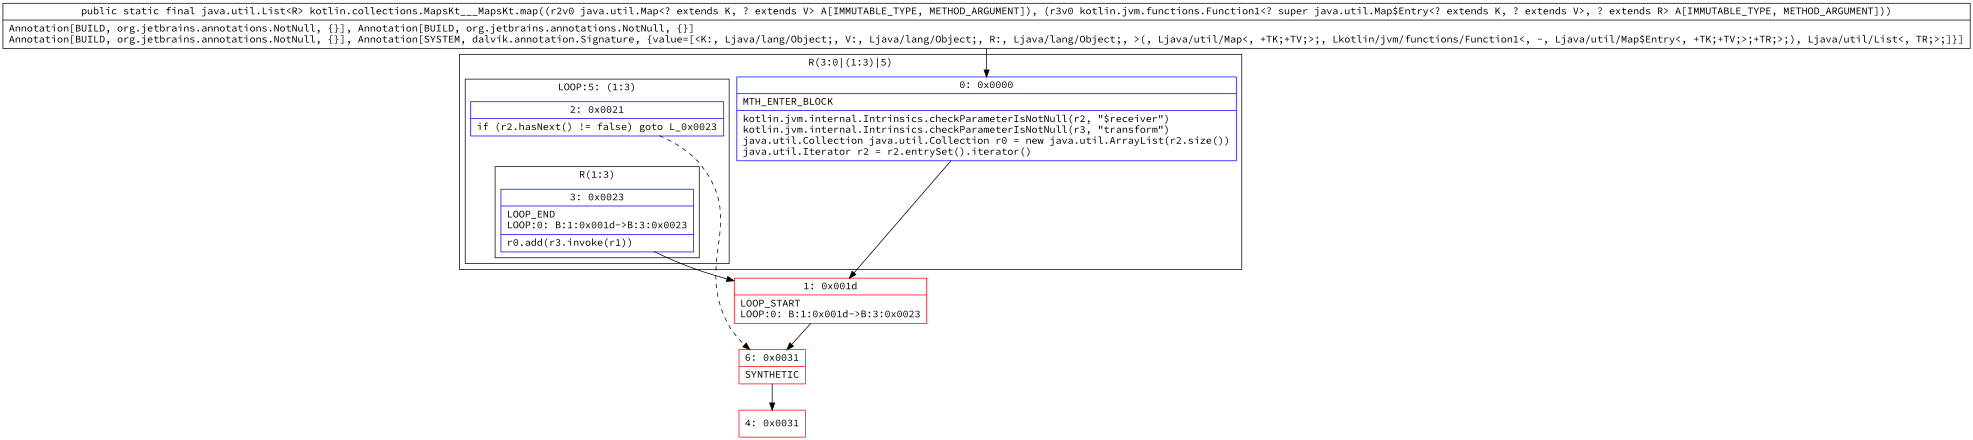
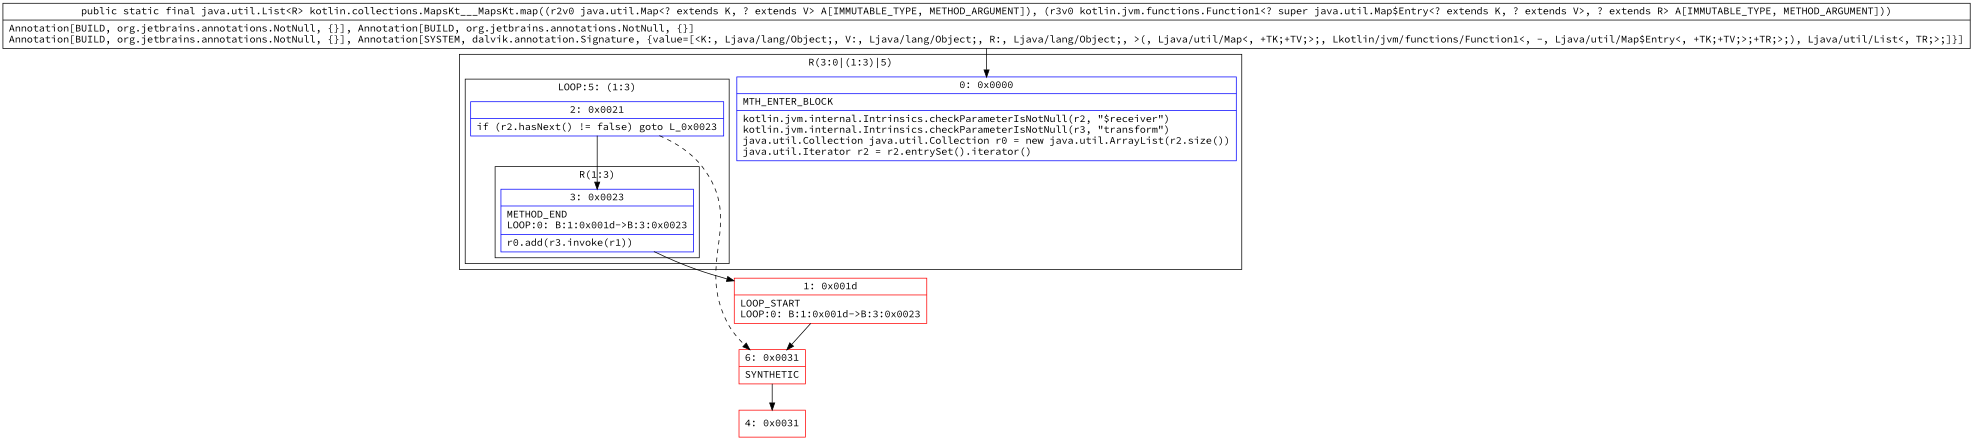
edge "2: 0x0021" -> "3: 0x0023": added
node "3: 0x0023": text "LOOP_END" -> "METHOD_END"
edge "0: 0x0000" -> "1: 0x001d": removed
